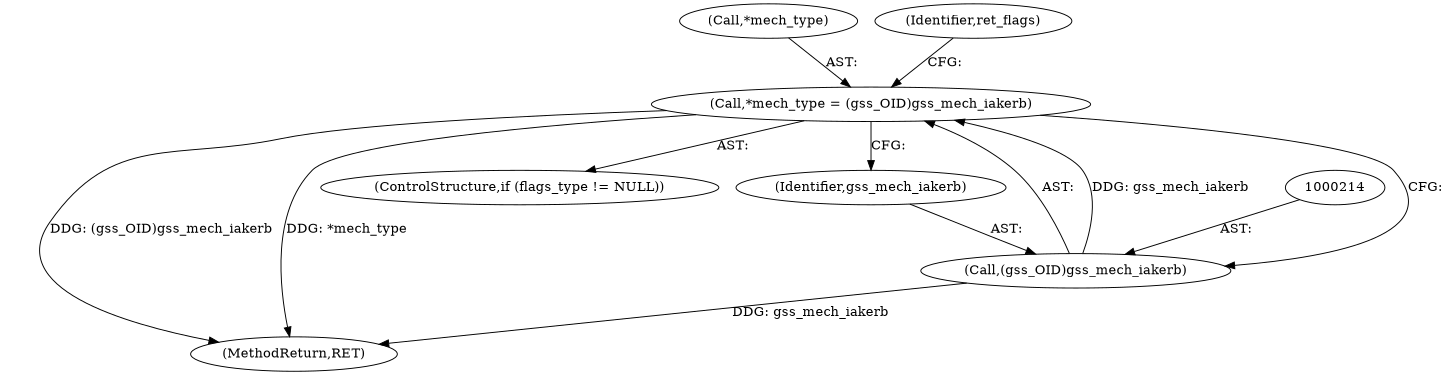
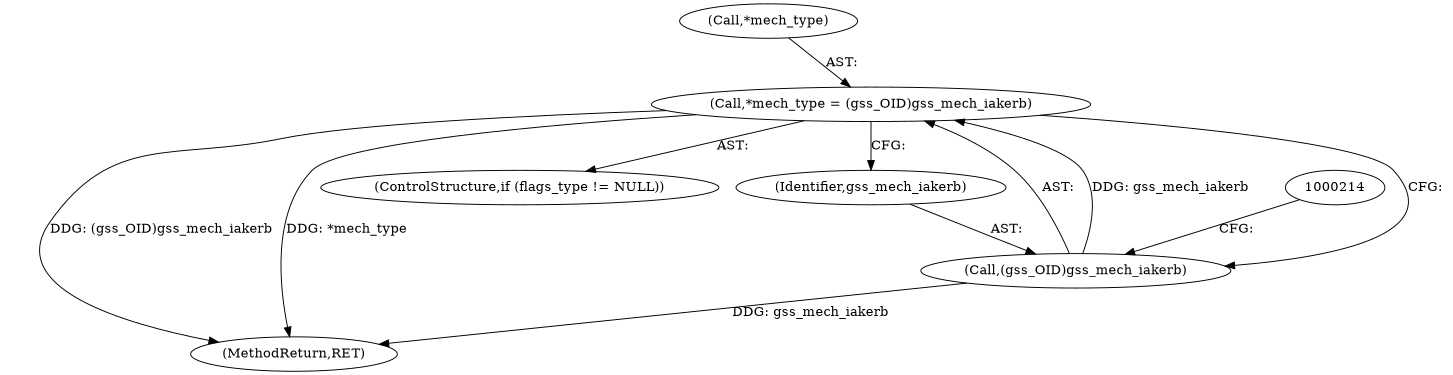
node "(Identifier,ret_flags)": removed
edge "1000214" -> "(Call,(gss_OID)gss_mech_iakerb)": label "AST: " -> "CFG: "
